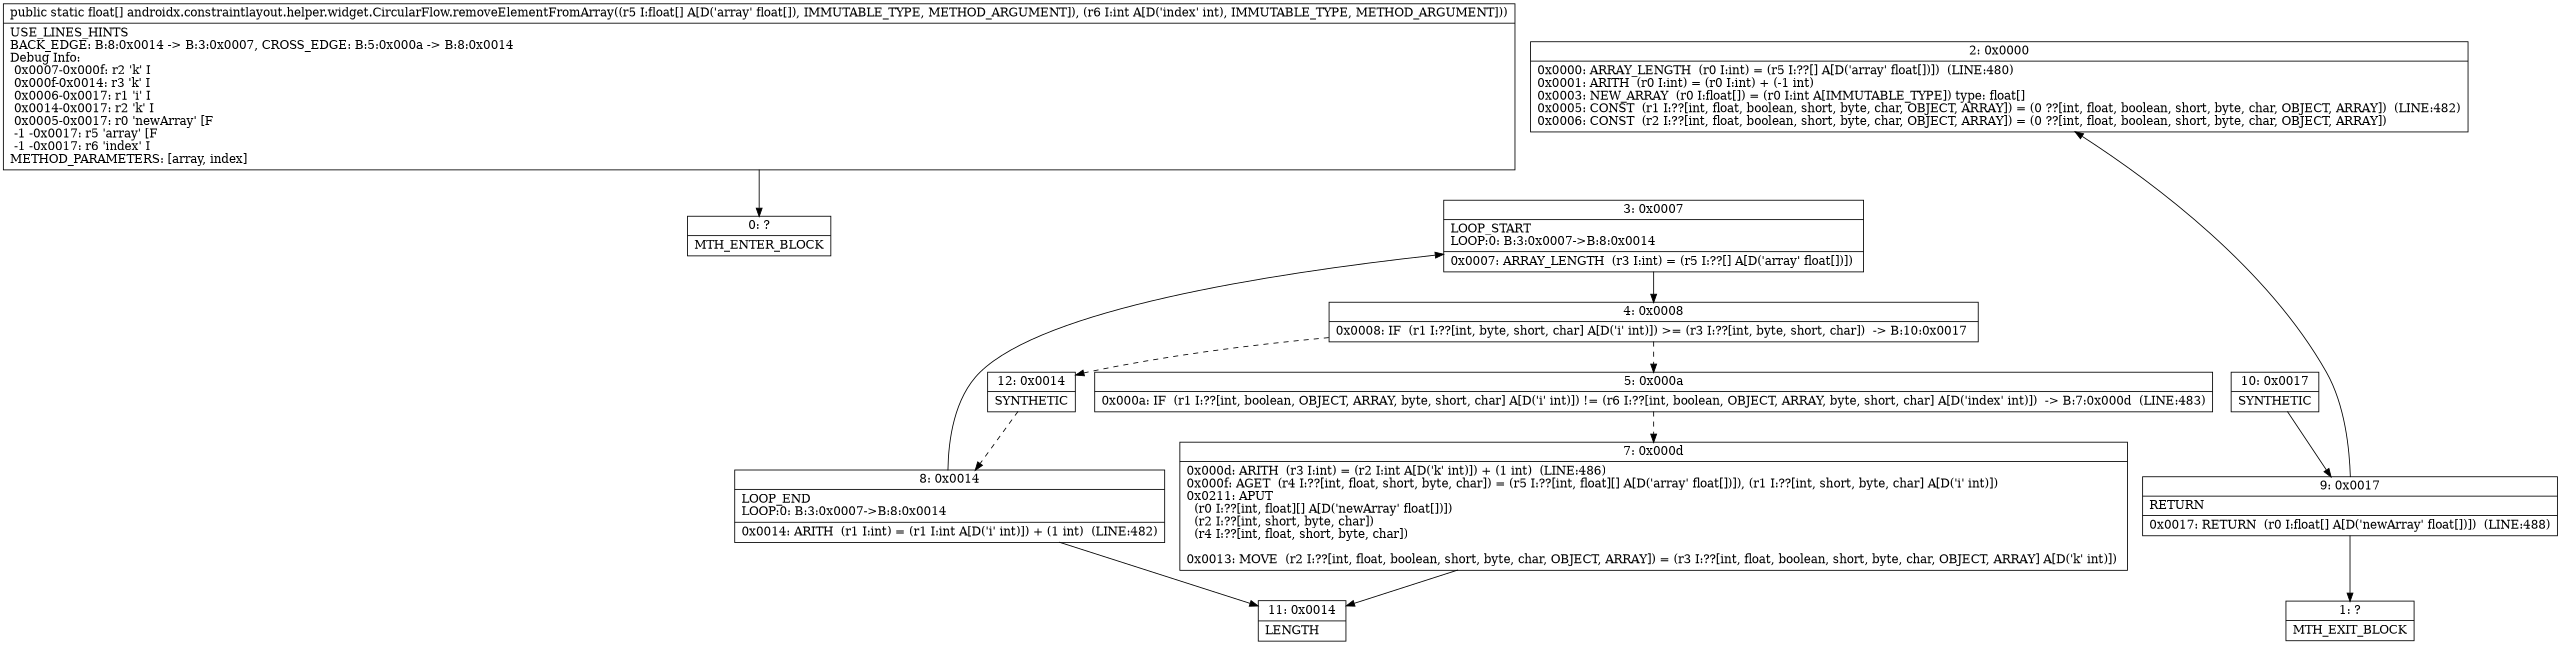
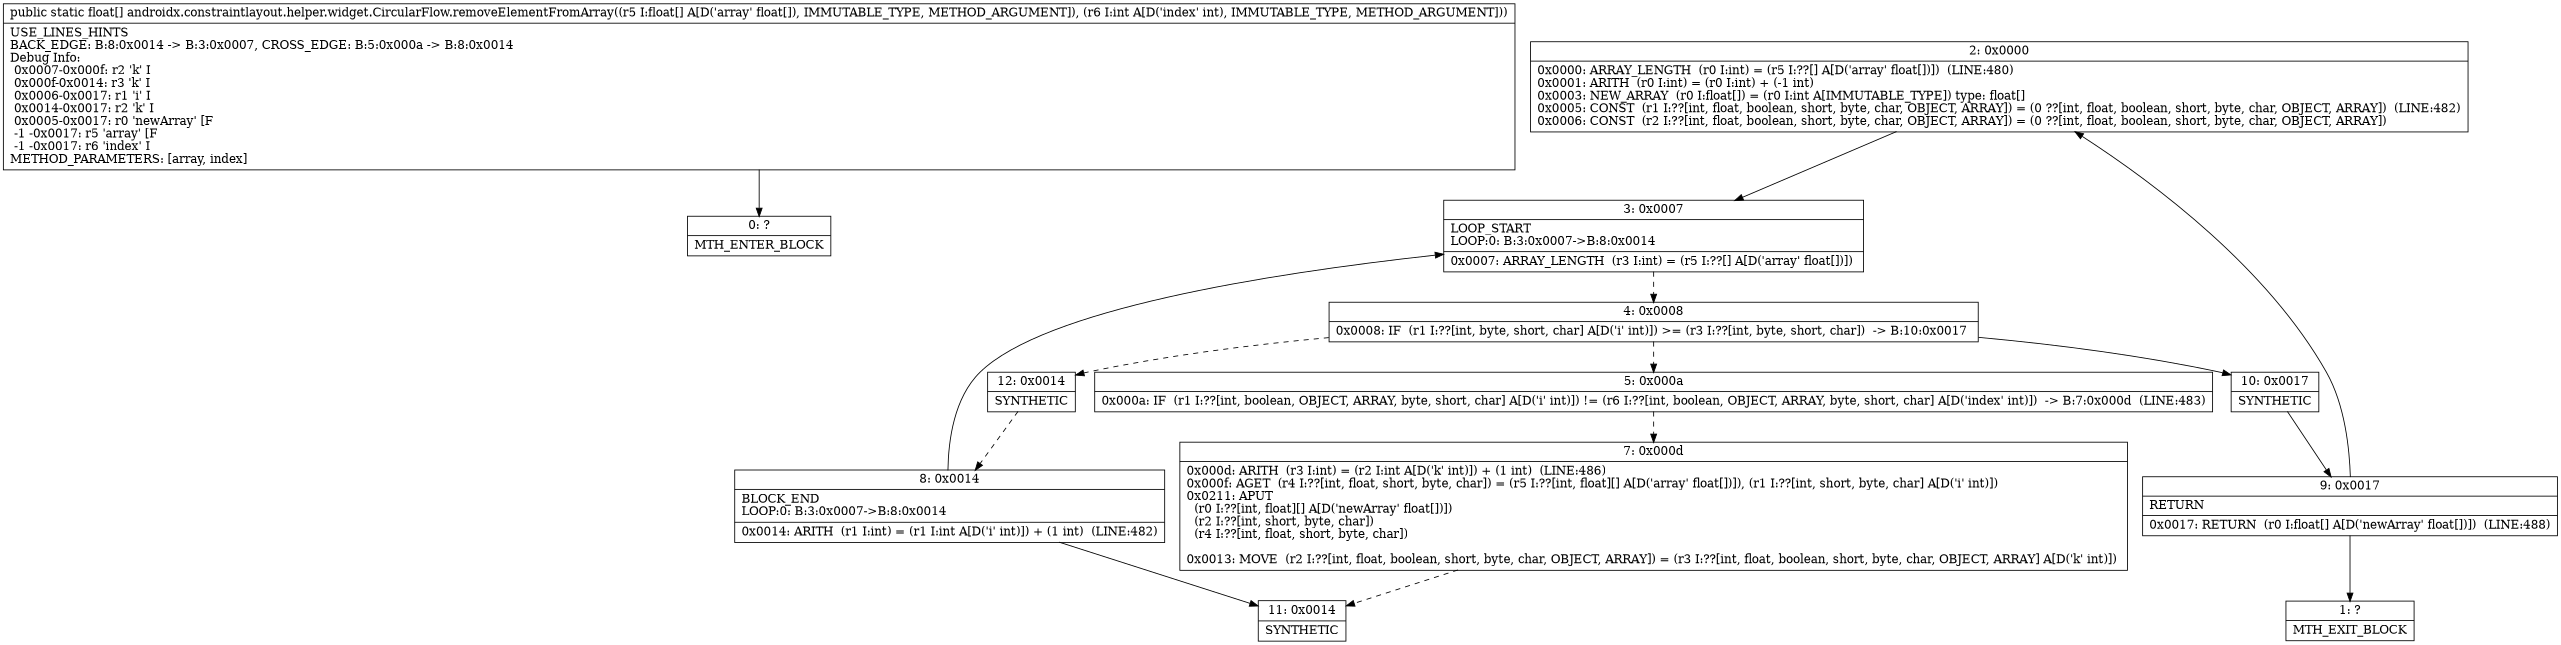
edge "2: 0x0000" -> "3: 0x0007": added
edge "3: 0x0007" -> "4: 0x0008": style solid -> dashed
edge "4: 0x0008" -> "10: 0x0017": added
node "8: 0x0014": text "LOOP_END" -> "BLOCK_END"
edge "7: 0x000d" -> "11: 0x0014": style solid -> dashed
node "11: 0x0014": text "LENGTH" -> "SYNTHETIC"
